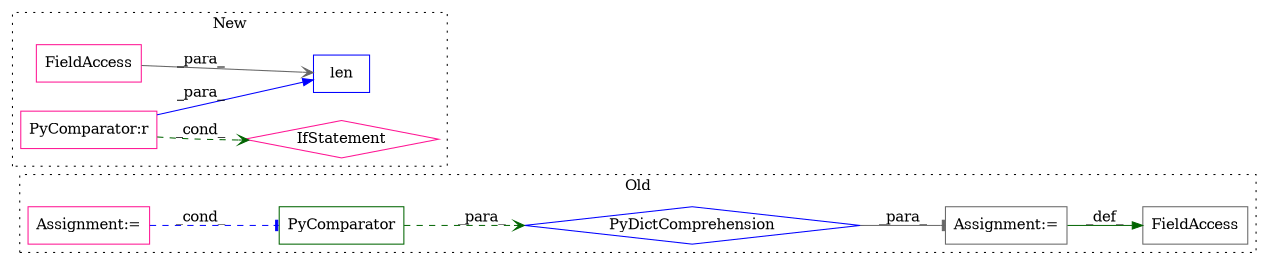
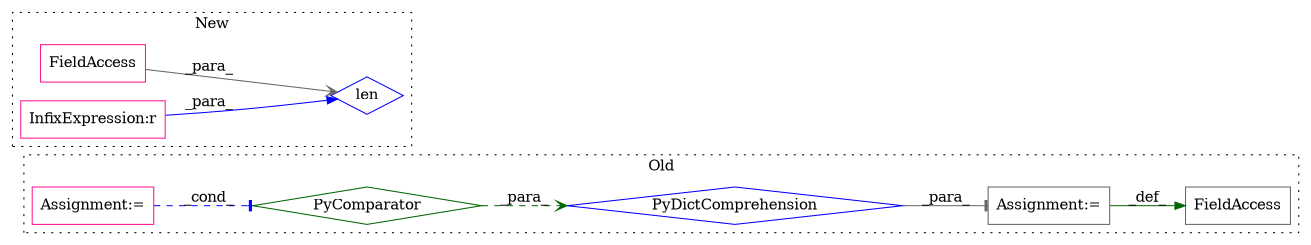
node "len": shape box -> diamond
node "PyComparator:r": label "PyComparator:r" -> "InfixExpression:r"
node "IfStatement": removed
node "PyComparator": shape box -> diamond
